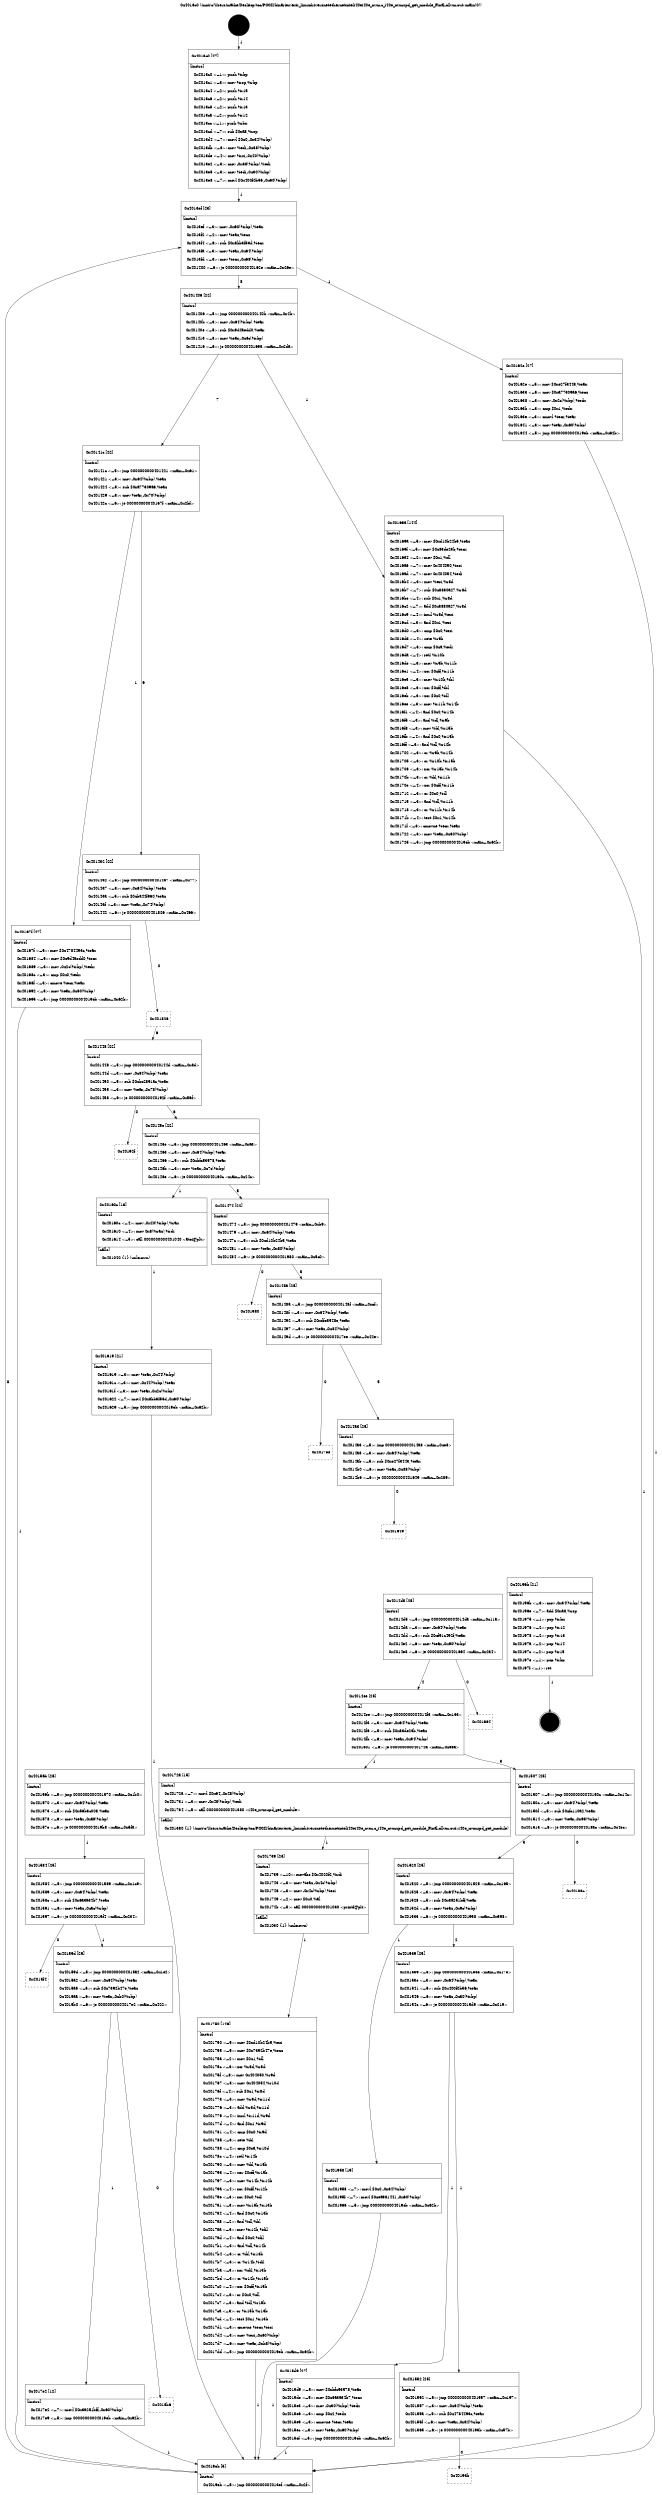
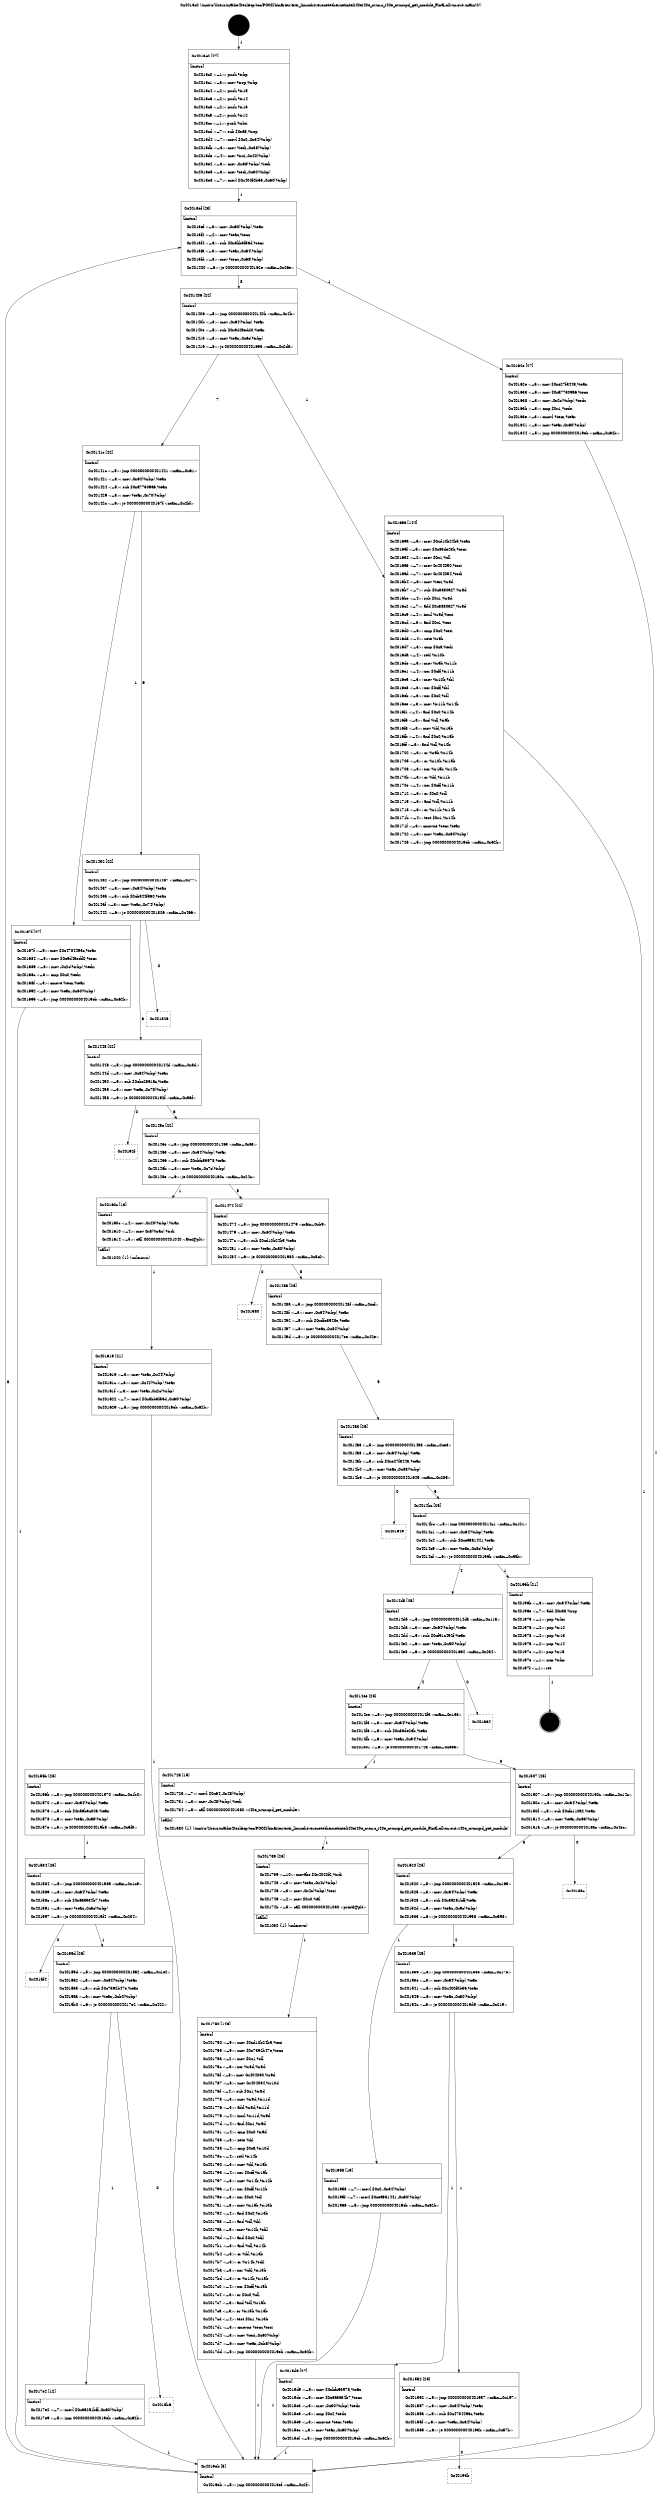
edge "0x401826" -> "0x401448 [22]": now "0x401432 [22]" -> "0x401448 [22]"
node "0x4017ee": removed
node "0x4014bc [25]": added
